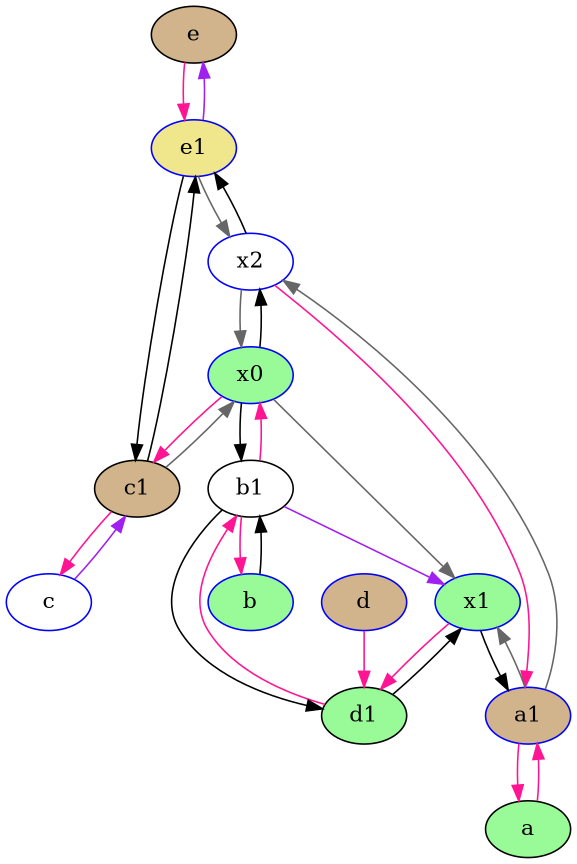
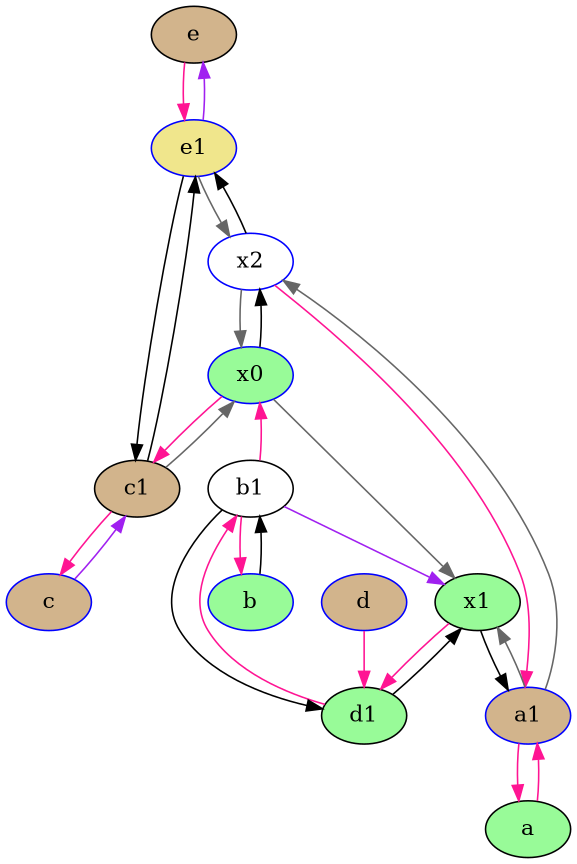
edge "x0" -> "b1": removed
node "c": fillcolor white -> tan
node "x1": color blue -> black
